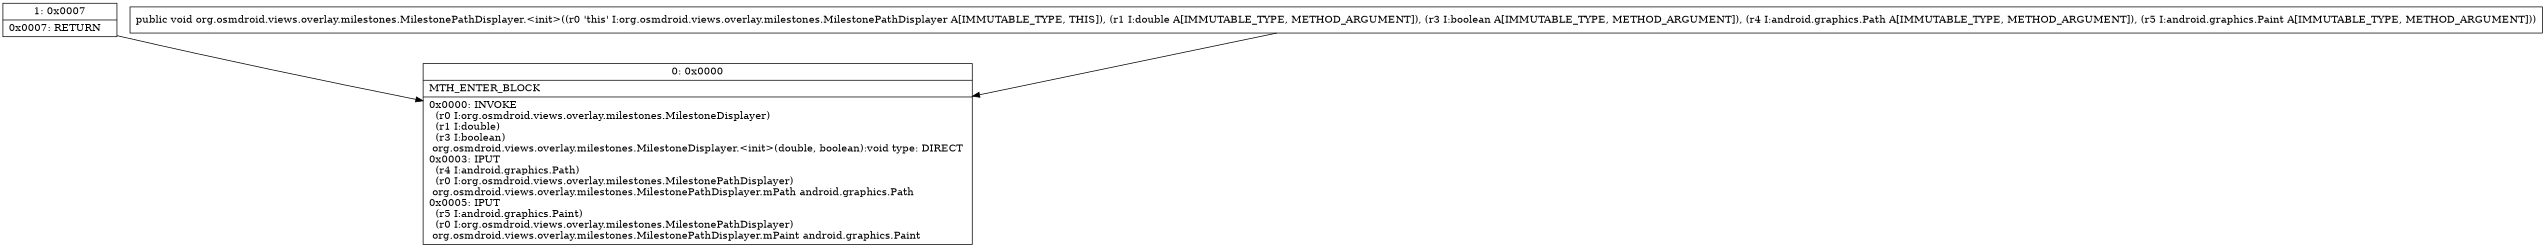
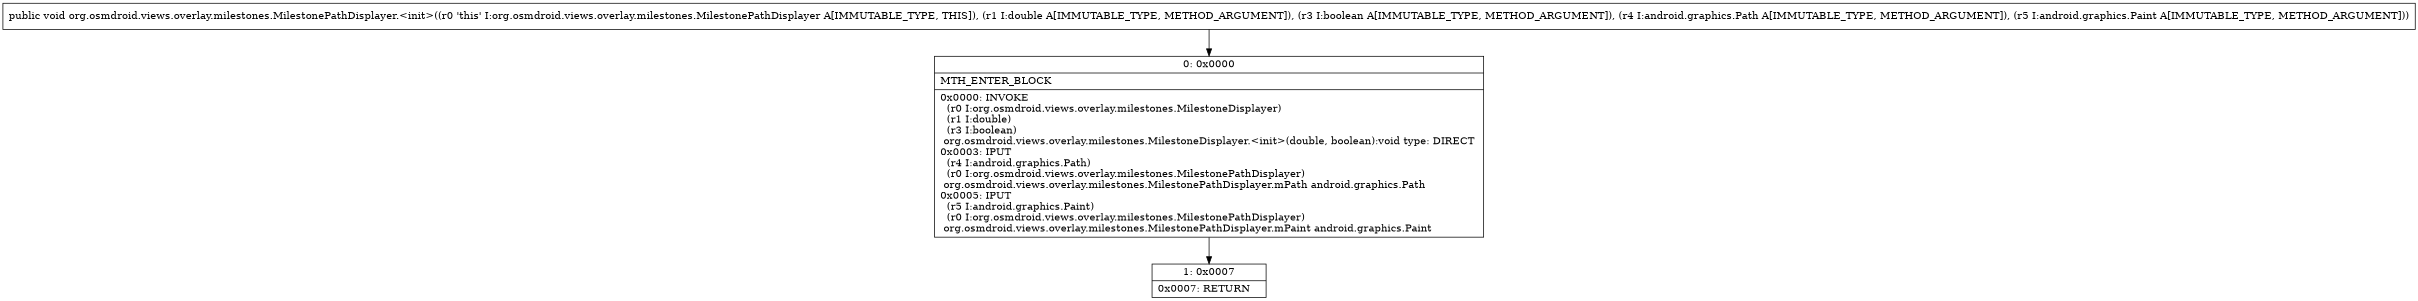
edge "1: 0x0007" -> "0: 0x0000": reversed
